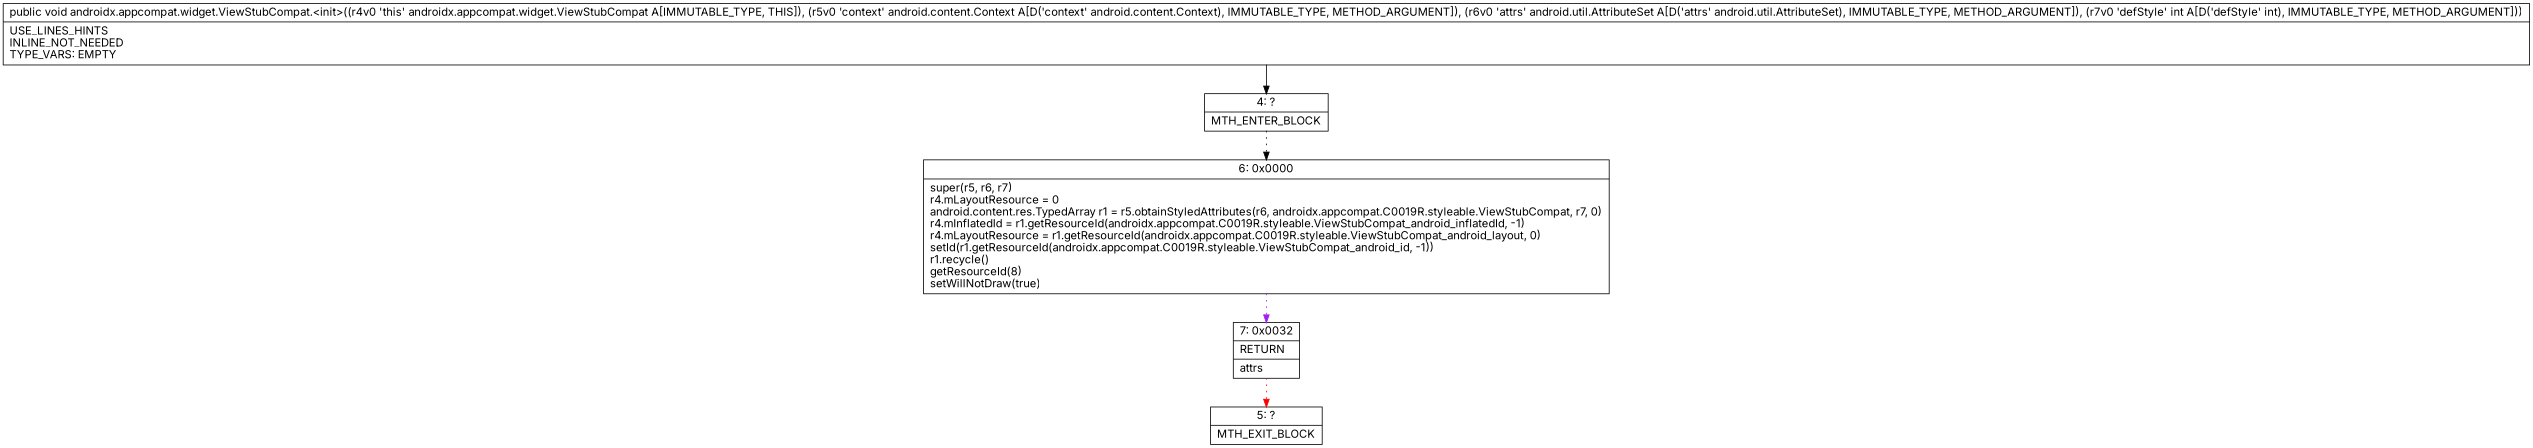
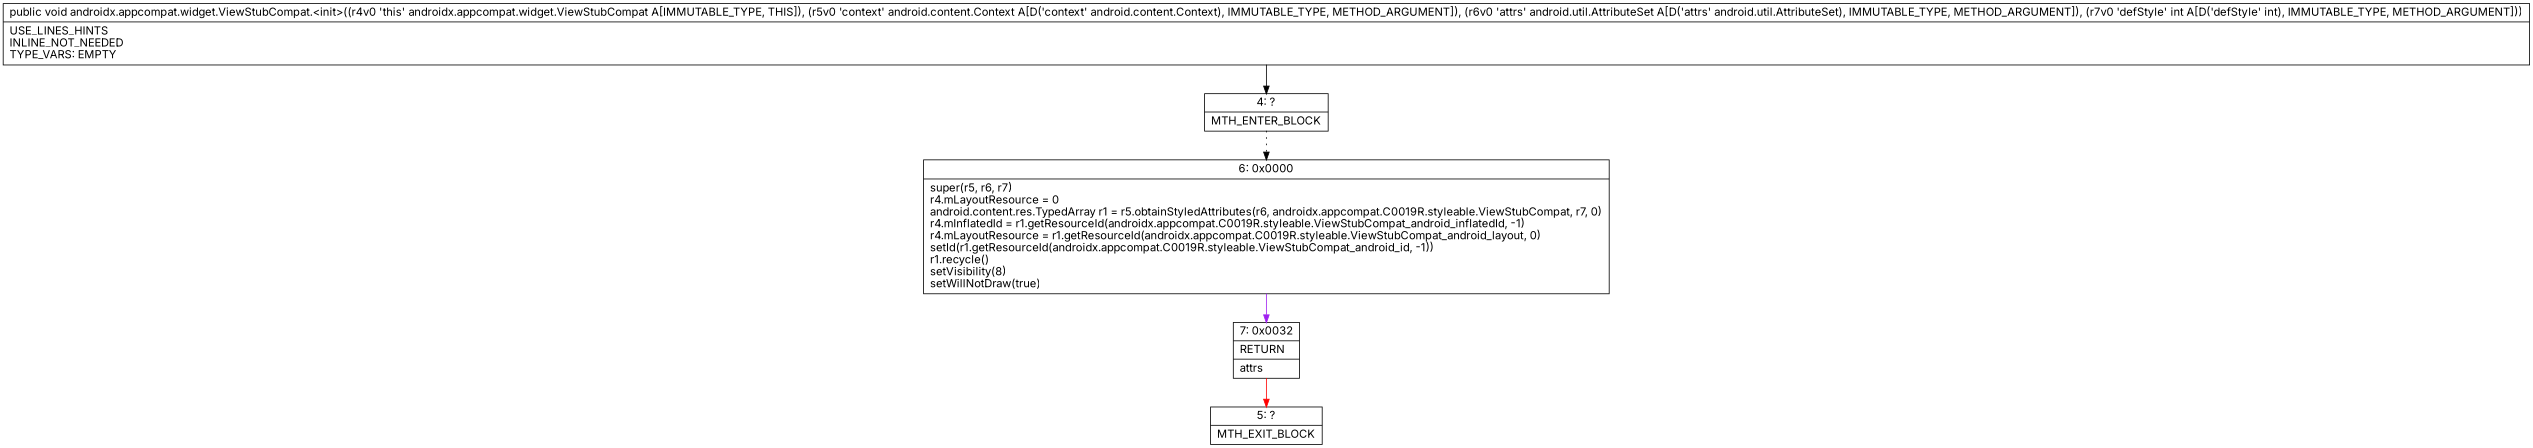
node "6: 0x0000": text "getResourceId(8)" -> "setVisibility(8)"
edge "6: 0x0000" -> "7: 0x0032": style dotted -> solid
edge "7: 0x0032" -> "5: ?": style dotted -> solid
